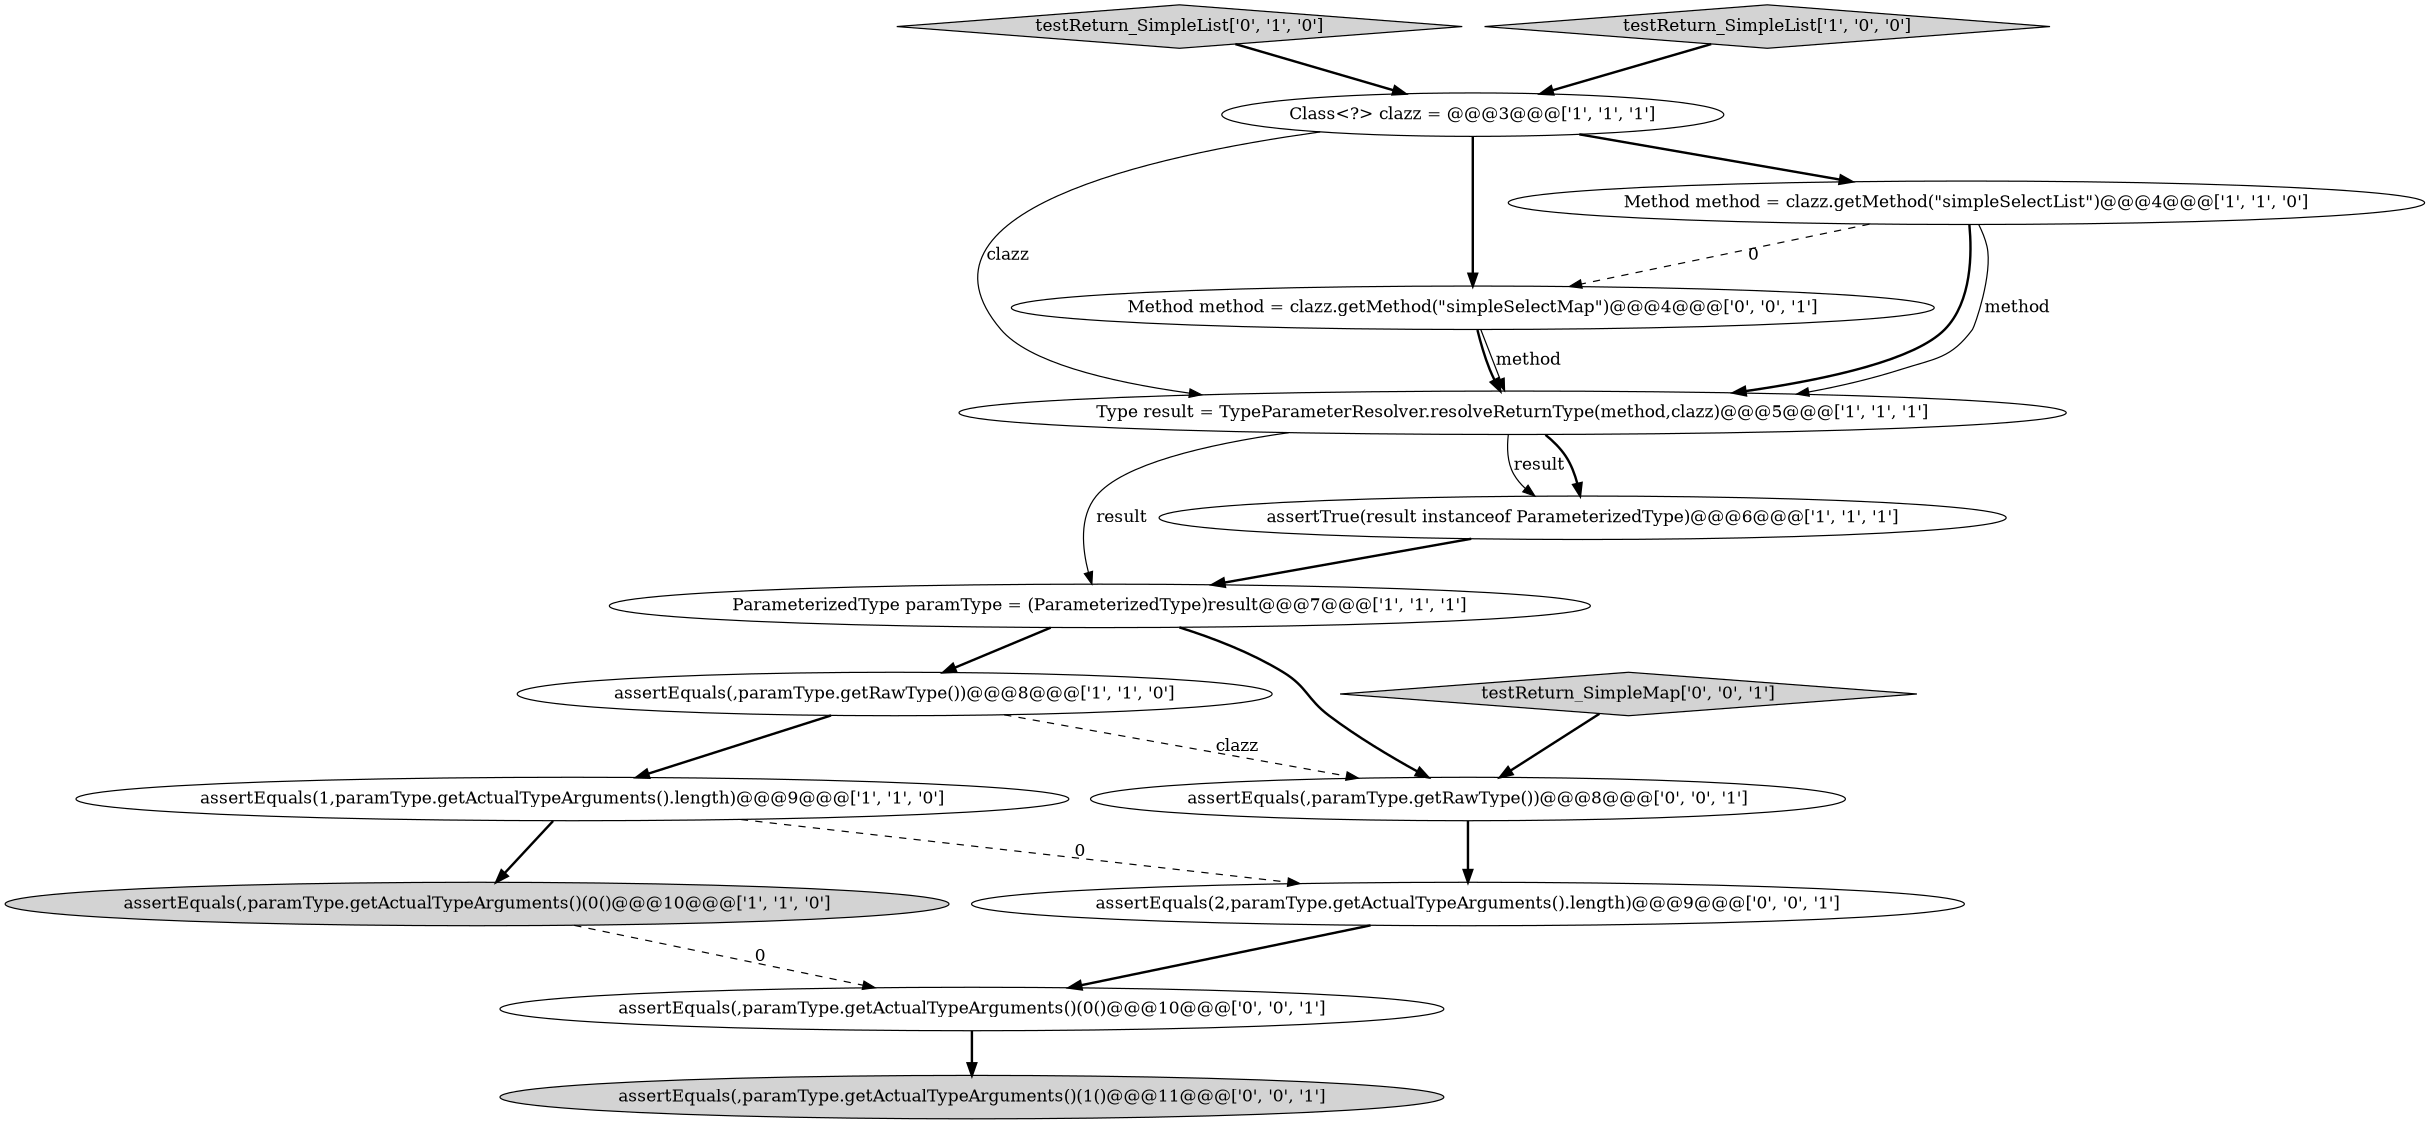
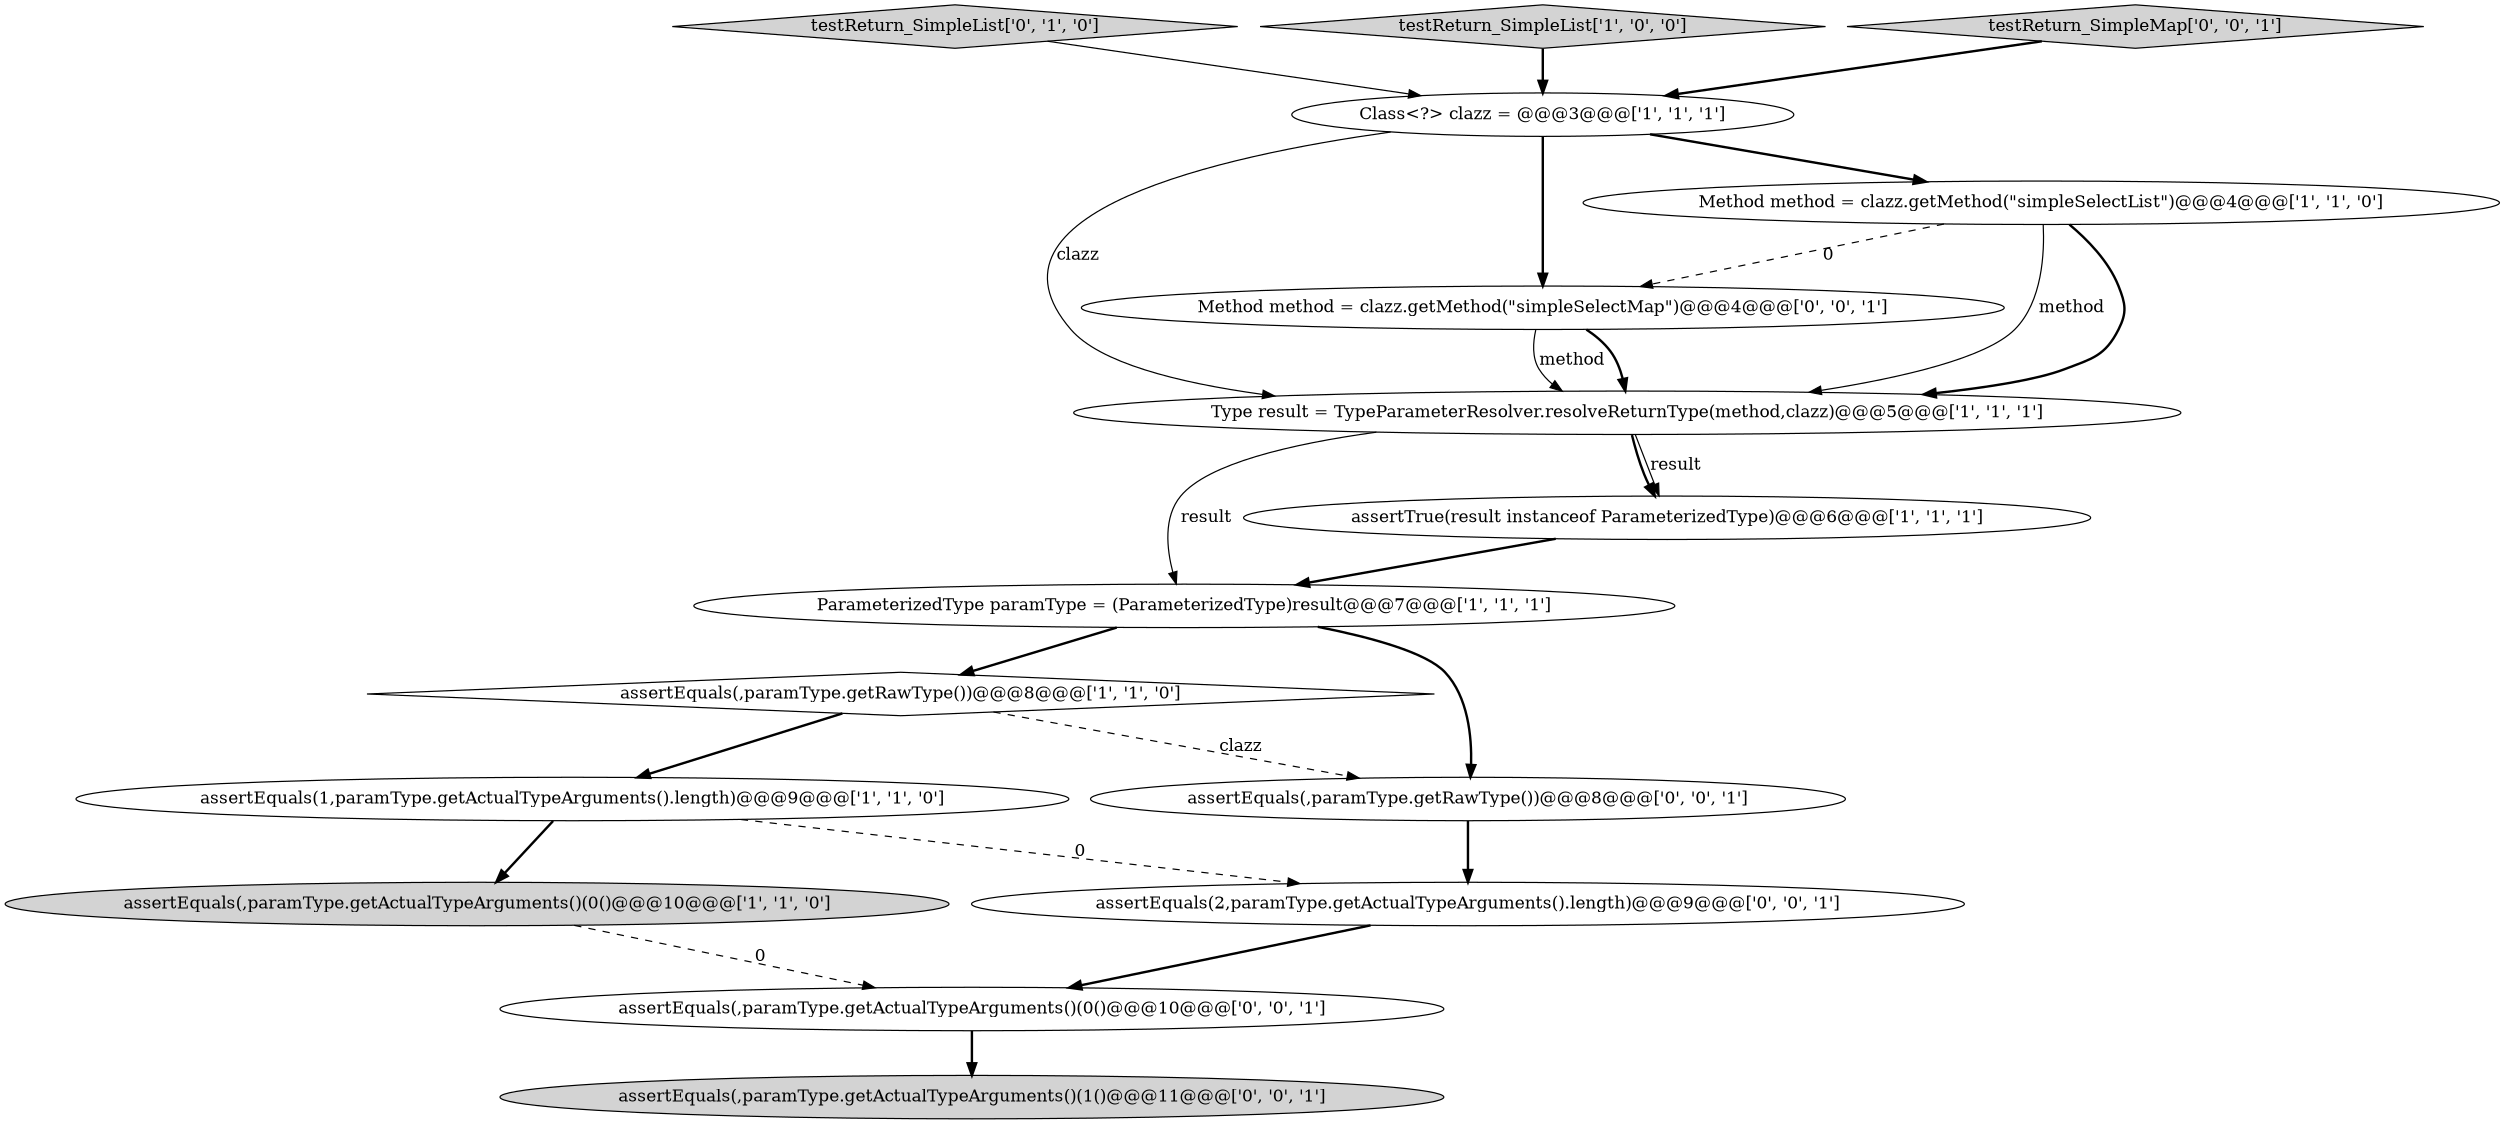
edge "testReturn_SimpleList['0', '1', '0']" -> "Class<?> clazz = @@@3@@@['1', '1', '1']": style bold -> solid
node "assertEquals(,paramType.getRawType())@@@8@@@['1', '1', '0']": shape ellipse -> diamond
edge "testReturn_SimpleMap['0', '0', '1']" -> "assertEquals(,paramType.getRawType())@@@8@@@['0', '0', '1']": now "testReturn_SimpleMap['0', '0', '1']" -> "Class<?> clazz = @@@3@@@['1', '1', '1']"
